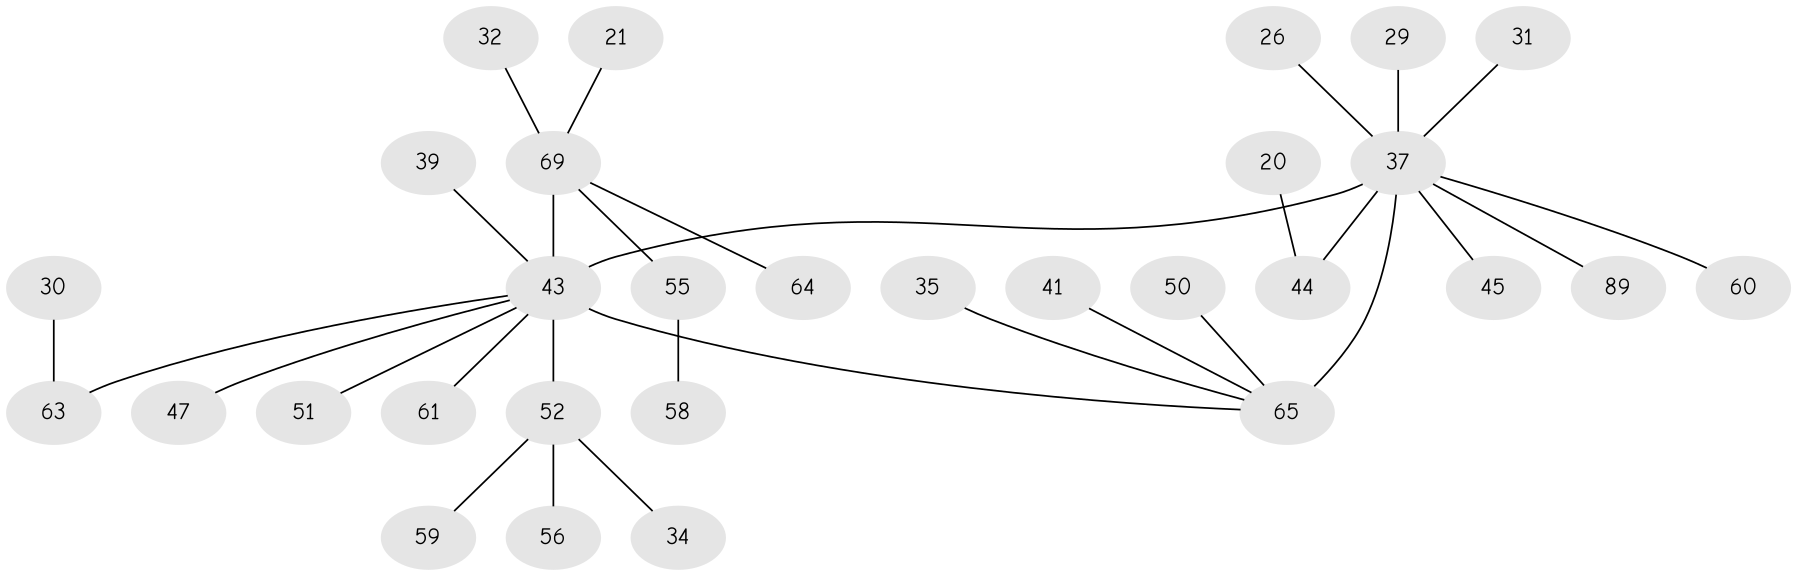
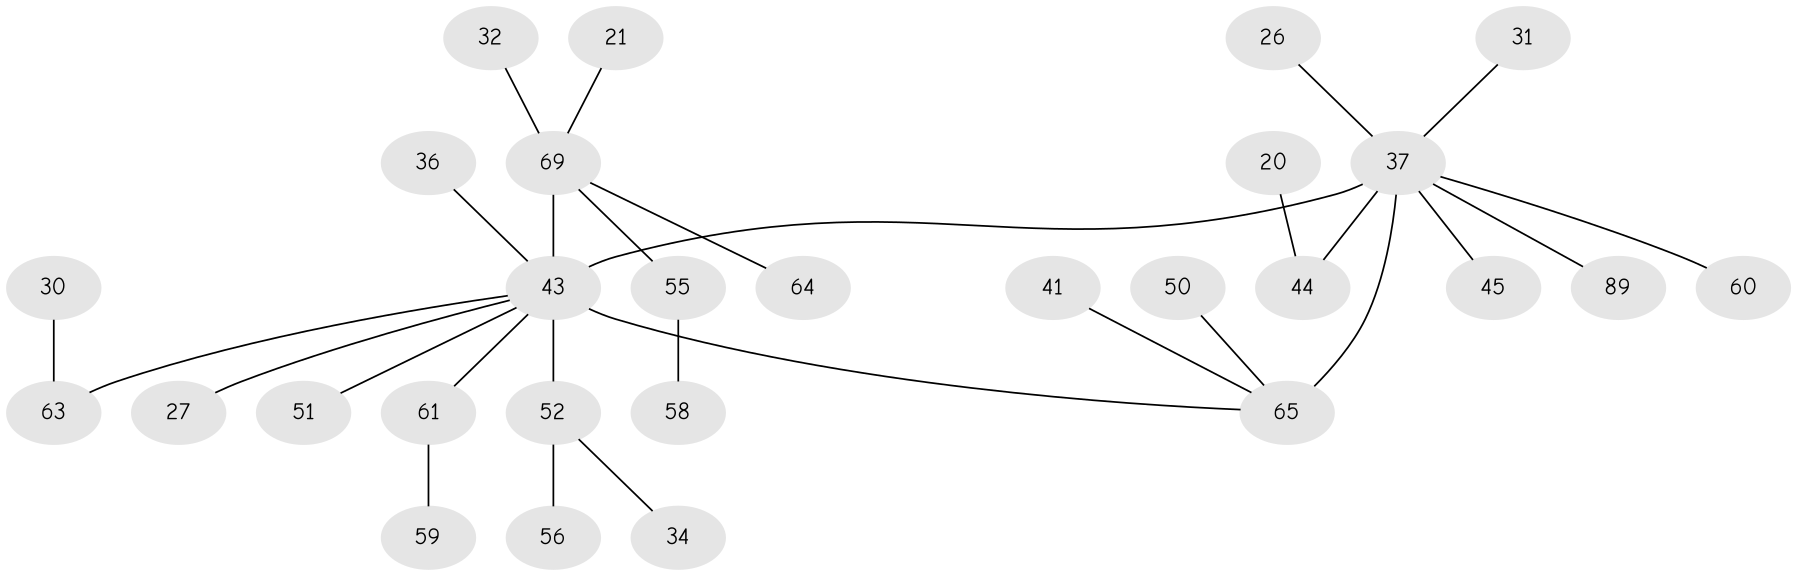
node "29": removed
node "39": label "39" -> "36"
node "35": removed
node "47": label "47" -> "27"
edge "52" -- "59": now "61" -- "59"
